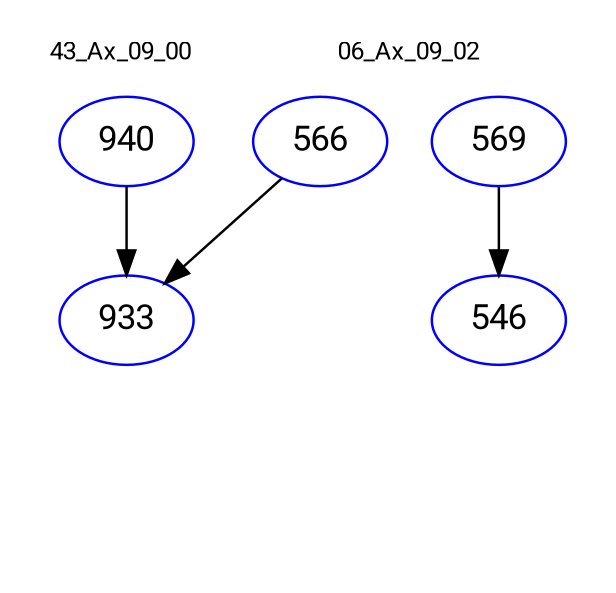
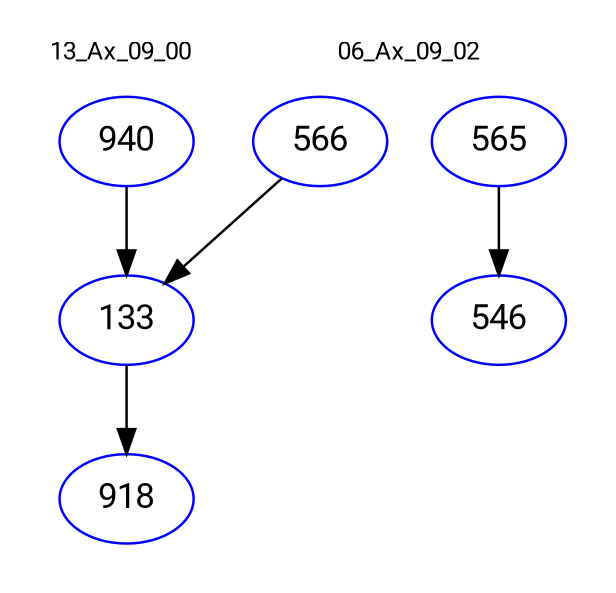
cluster "43_Ax_09_00": label "43_Ax_09_00" -> "13_Ax_09_00"
node "569": label "569" -> "565"
node "933": label "933" -> "133"
node "918": added
